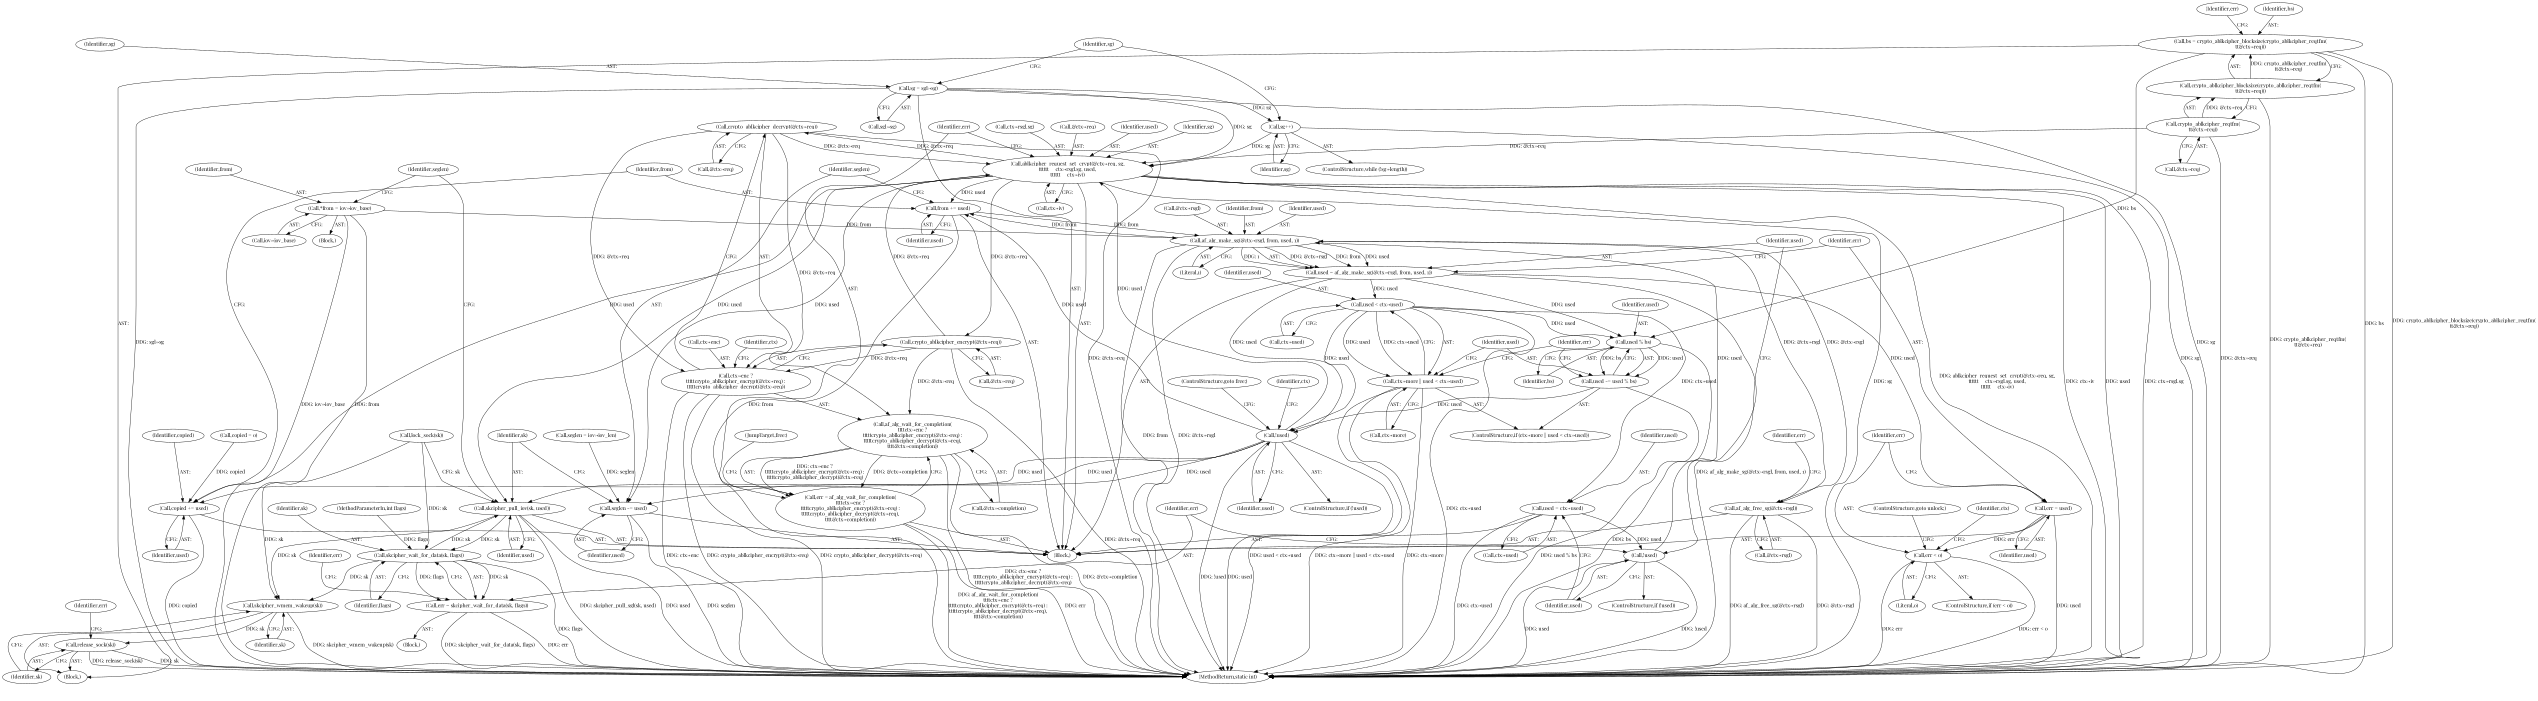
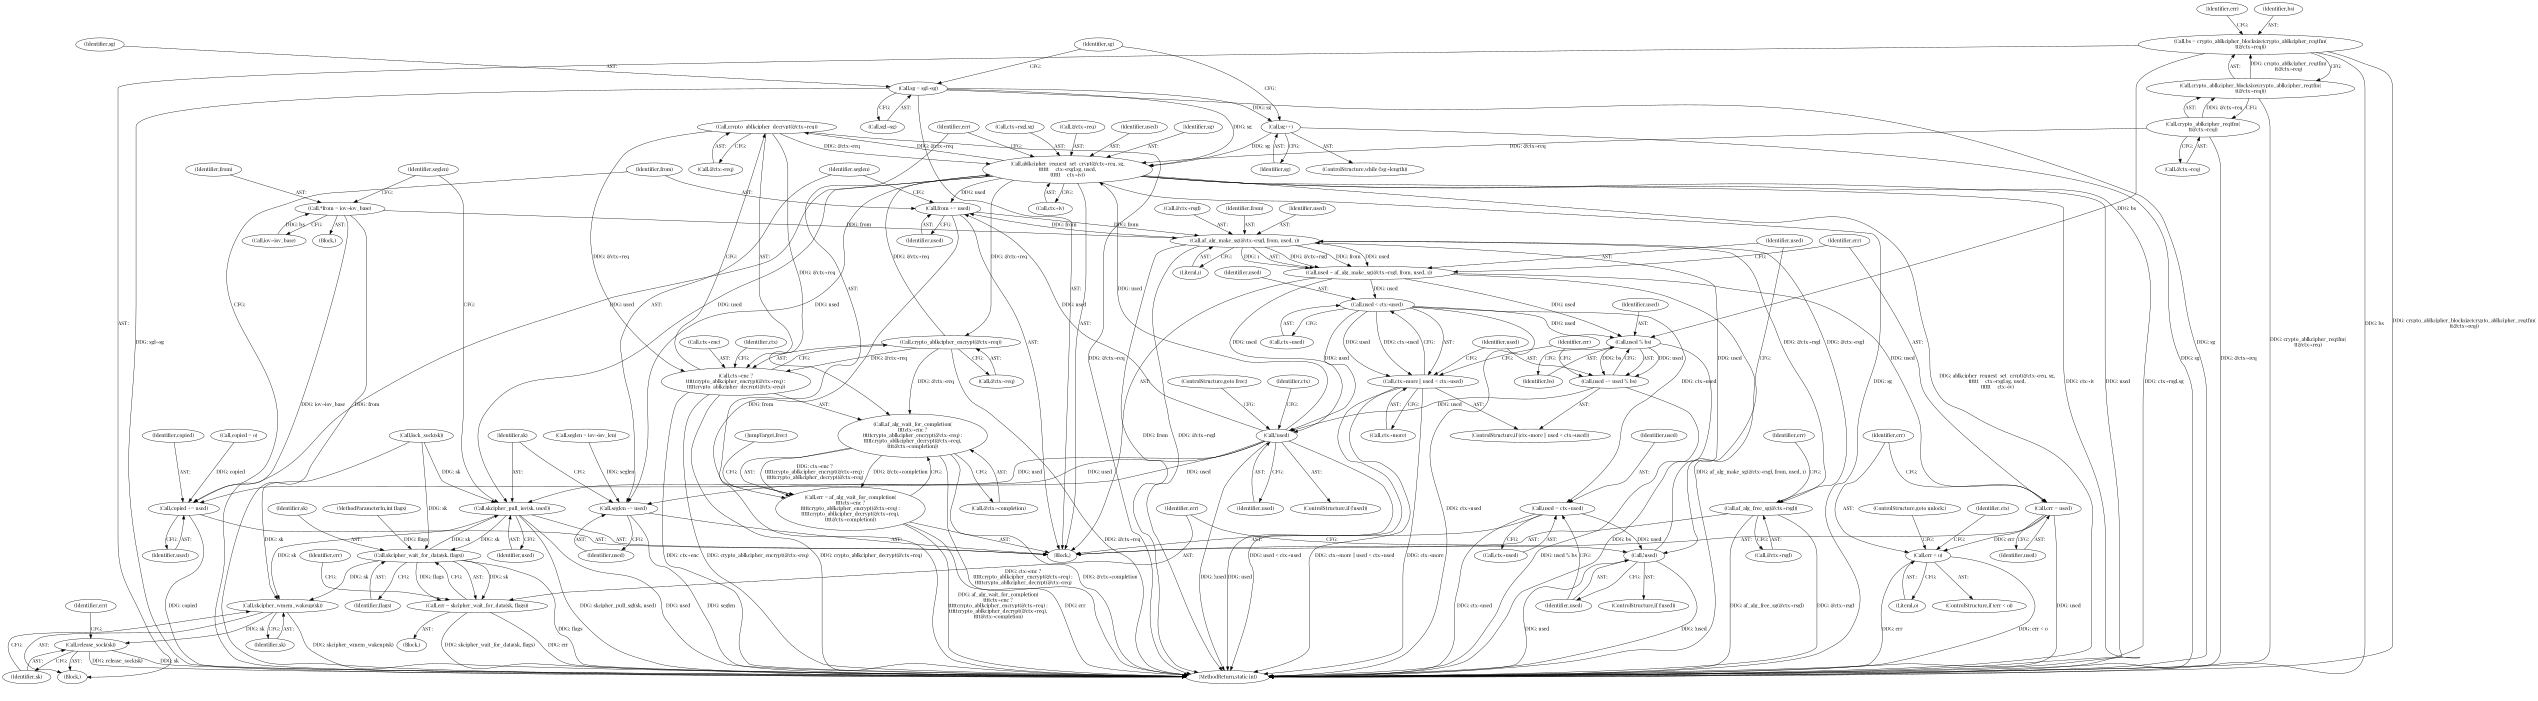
edge "(Call,iov->iov_base)" -> "(Call,*from = iov->iov_base)": label "AST: " -> "DDG: bs"
edge "(Call,lock_sock(sk))" -> "(Call,skcipher_pull_iov(sk, used))": label "CFG: sk" -> "DDG: sk"
